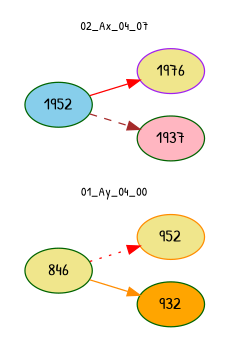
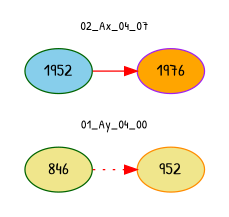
node "1976": fillcolor khaki -> orange
node "1937": removed
node "932": removed
